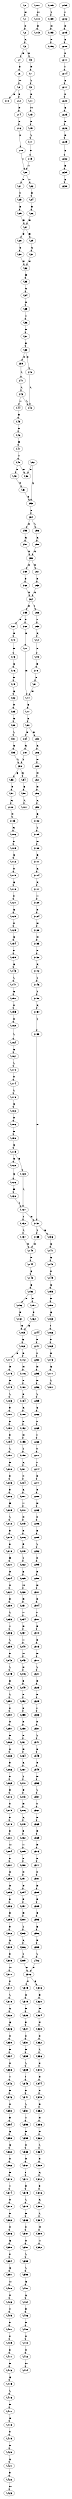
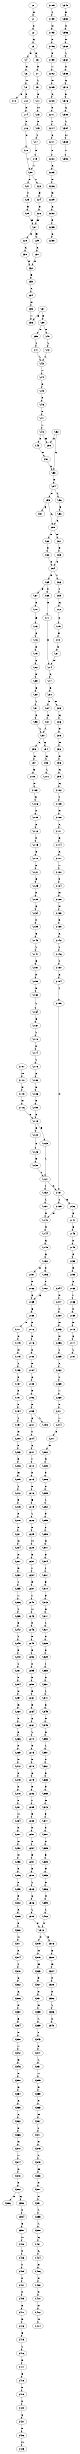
edge "S196" -> "S199": added, label "P"
edge "S36" -> "S37": reversed
edge "S43" -> "S42": reversed
edge "S57" -> "S59": now "S55" -> "S59"
node "S116": added
edge "S198" -> "S201": now "S195" -> "S201"
node "S344": removed
edge "S386" -> "S390": now "S382" -> "S390"
